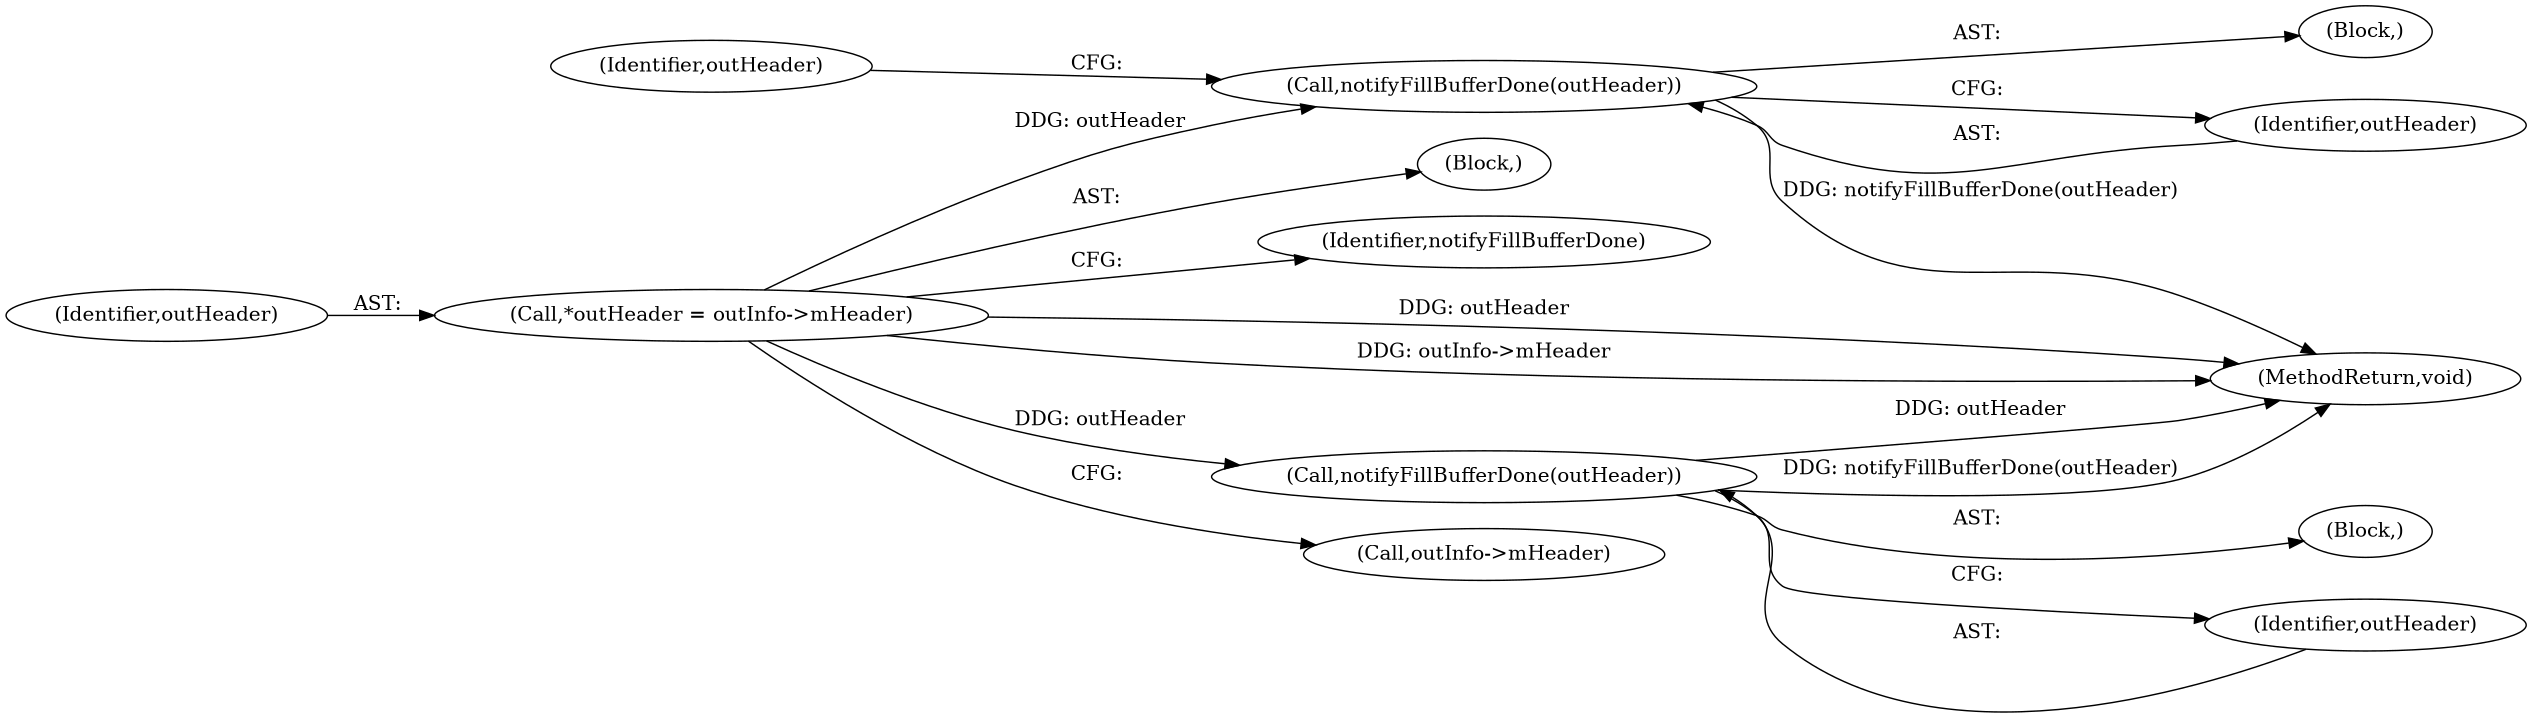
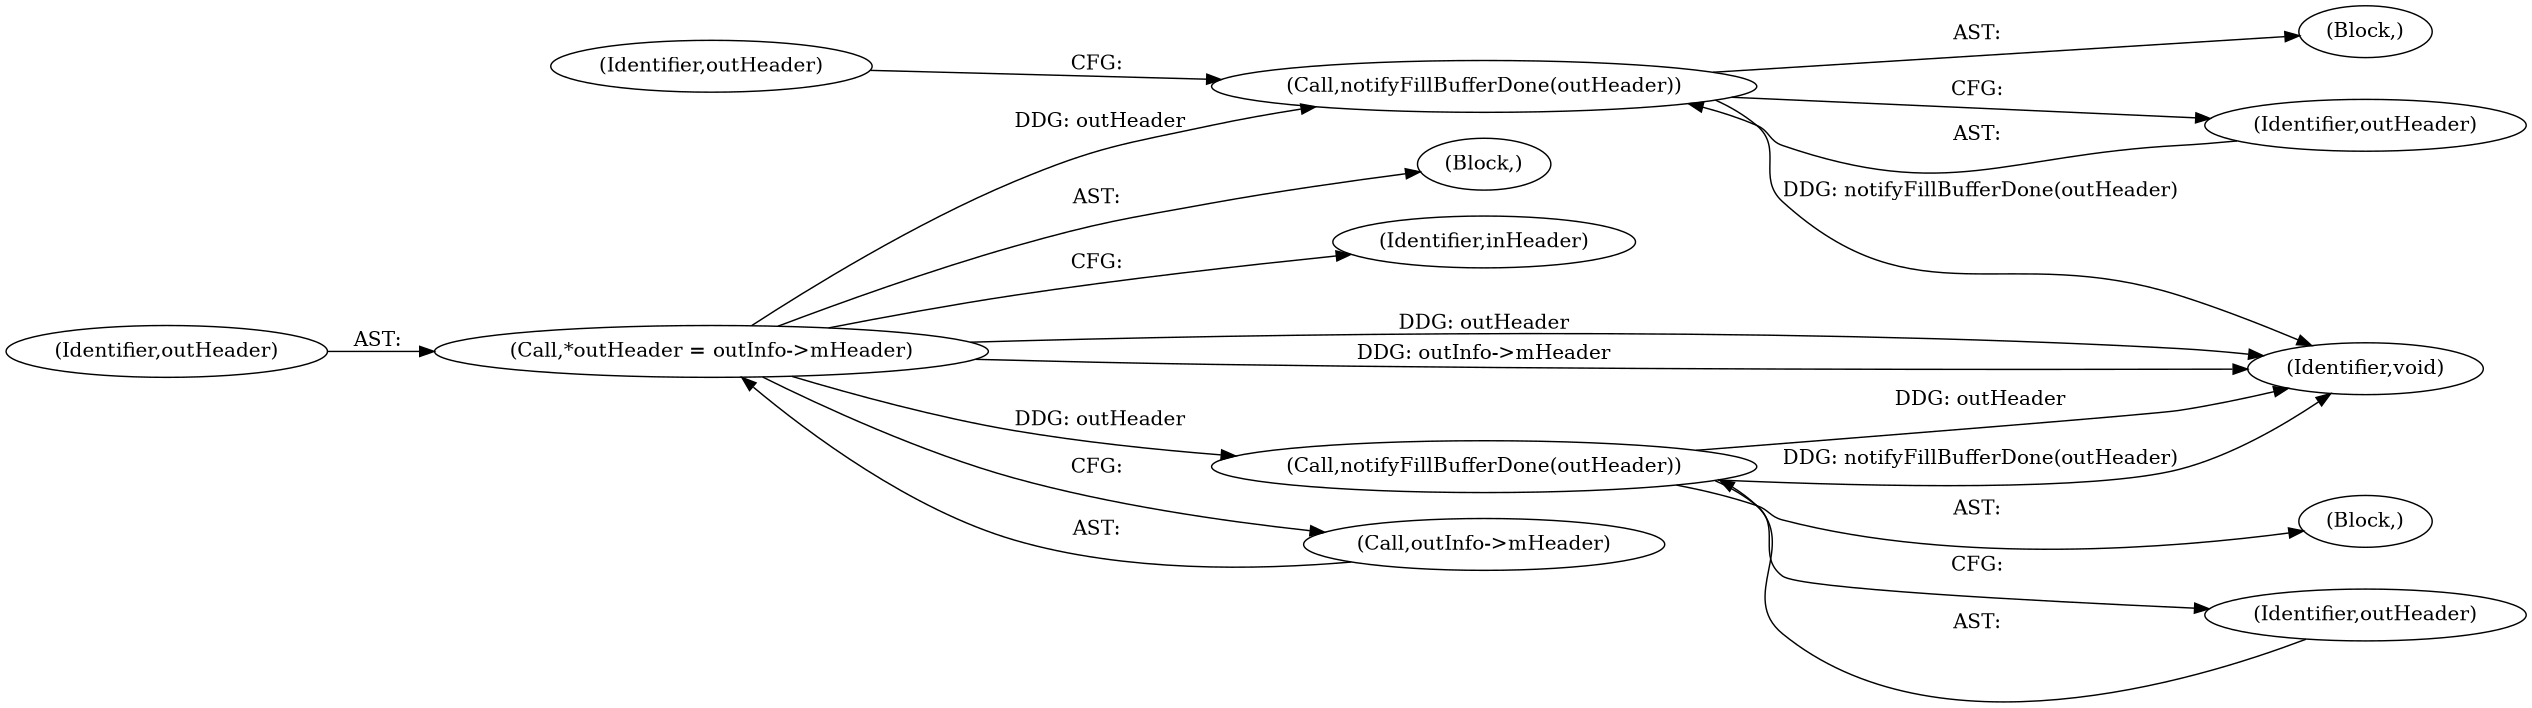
node "(Identifier,notifyFillBufferDone)": label "(Identifier,notifyFillBufferDone)" -> "(Identifier,inHeader)"
node "(MethodReturn,void)": label "(MethodReturn,void)" -> "(Identifier,void)"
edge "(Call,outInfo->mHeader)" -> "(Call,*outHeader = outInfo->mHeader)": added, label "AST:"
